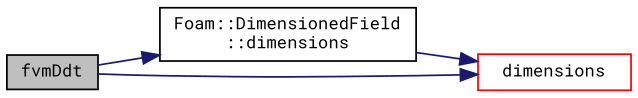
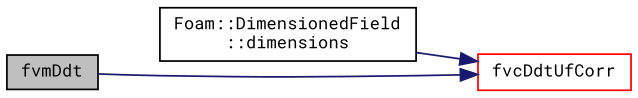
edge "fvmDdt" -> "Foam::DimensionedField ::dimensions": removed
node "dimensions": label "dimensions" -> "fvcDdtUfCorr"
